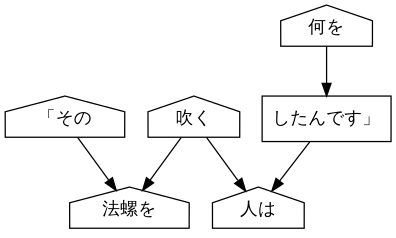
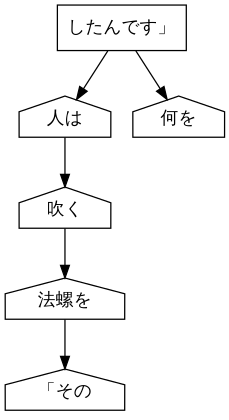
edge "何を" -> "したんです」": reversed
edge "「その" -> "法螺を": reversed
edge "吹く" -> "人は": reversed
